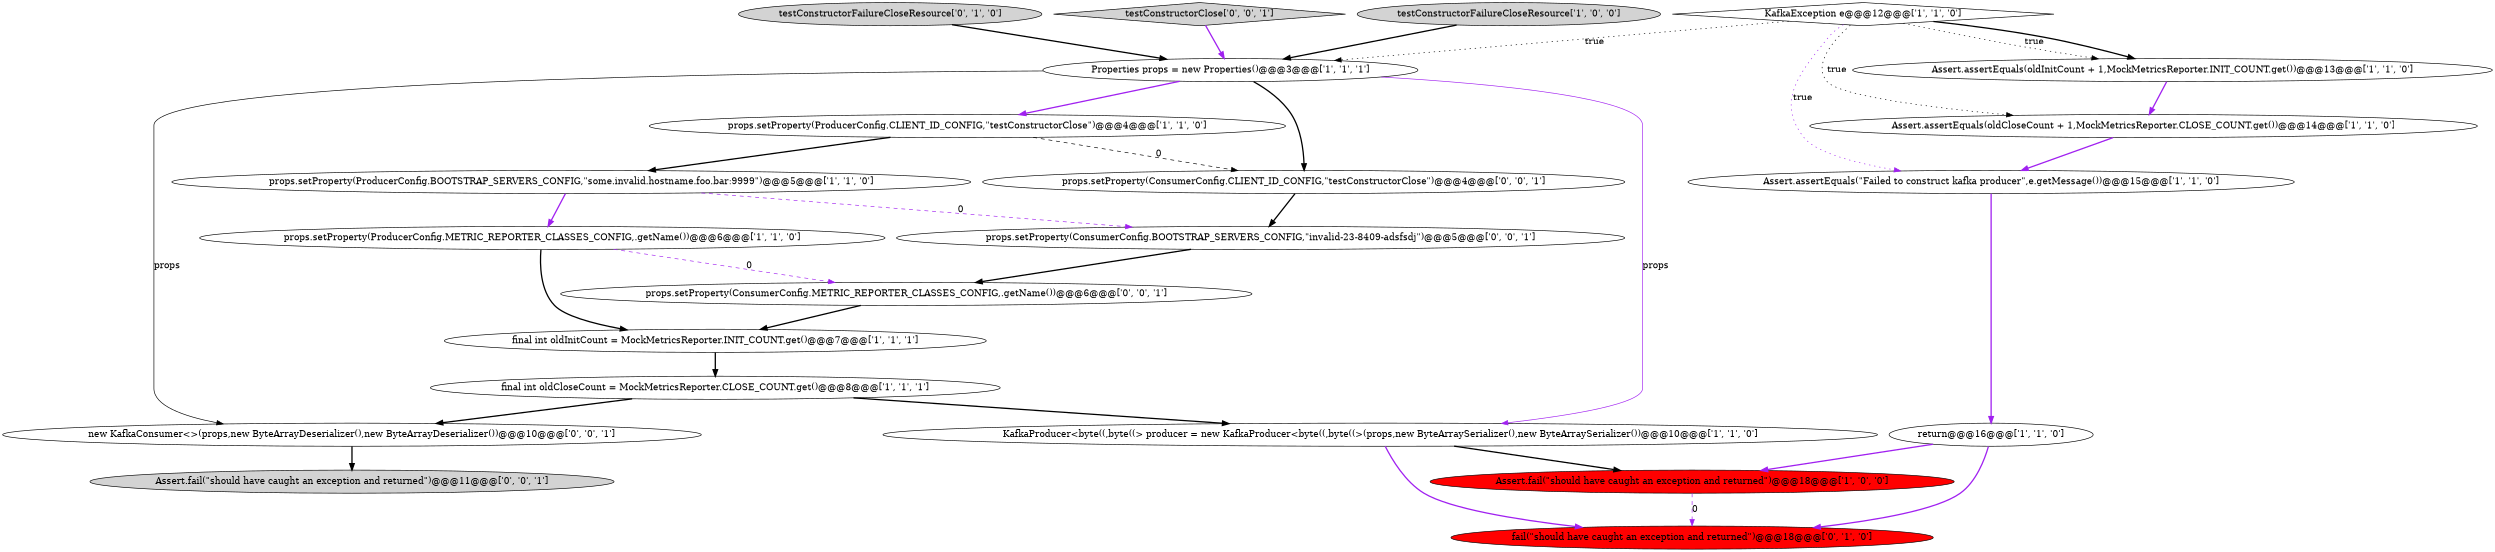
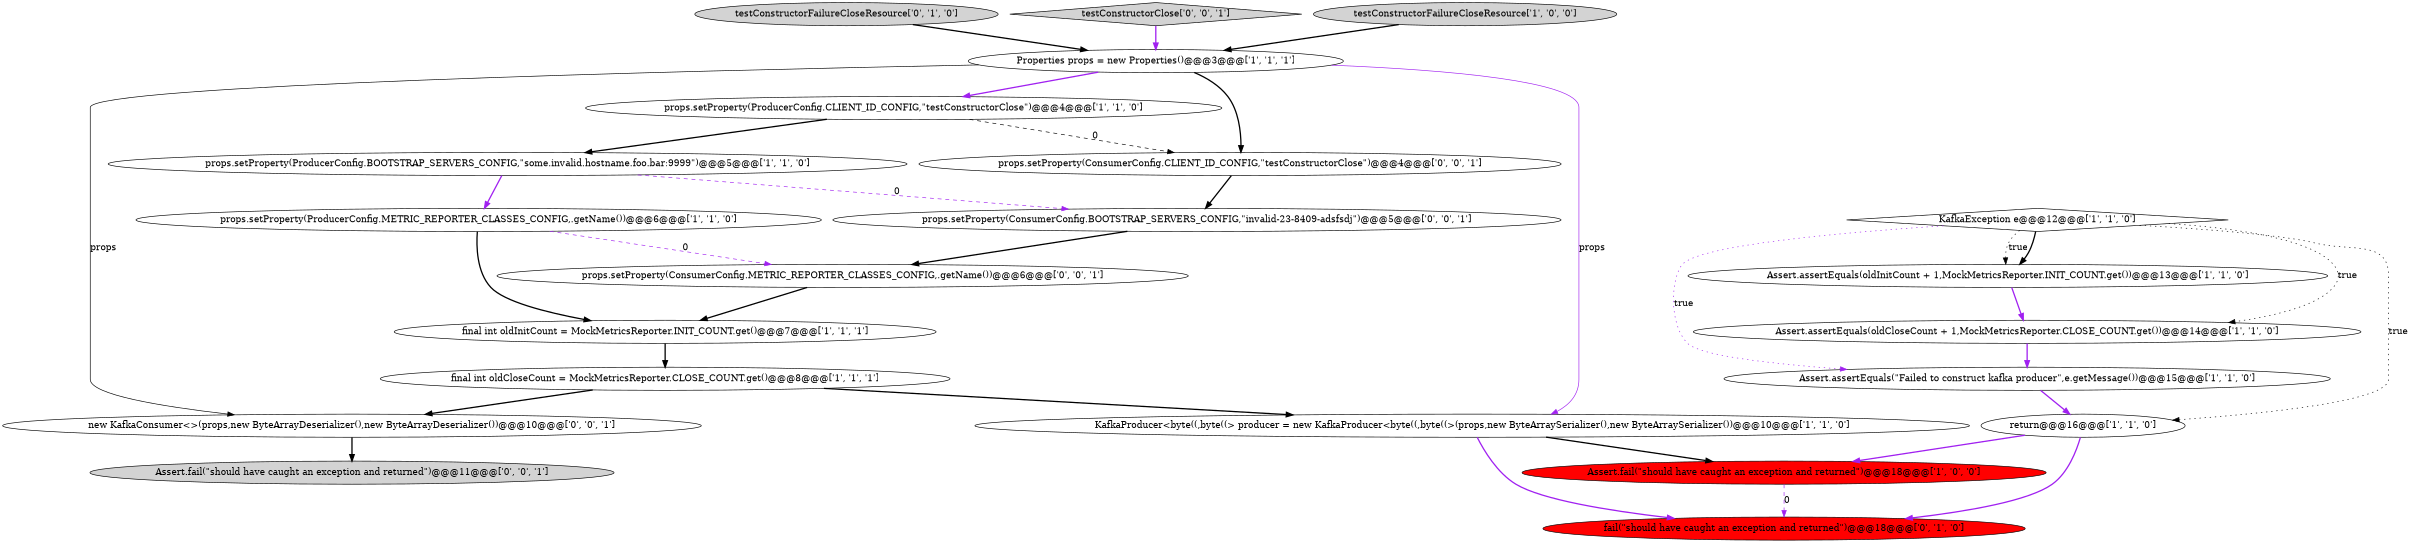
edge "KafkaException e@@@12@@@['1', '1', '0']" -> "Properties props = new Properties()@@@3@@@['1', '1', '1']": now "KafkaException e@@@12@@@['1', '1', '0']" -> "return@@@16@@@['1', '1', '0']"
